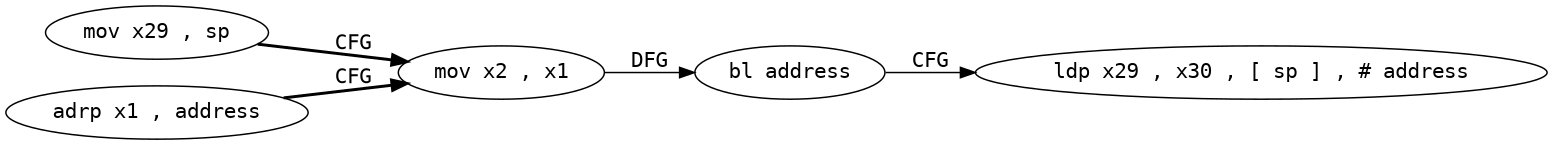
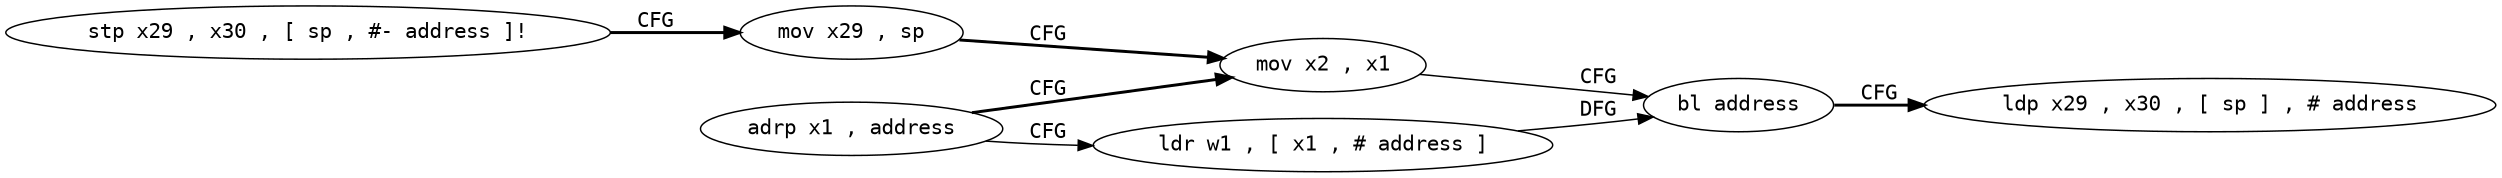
node "stp x29 , x30 , [ sp , #- address ]!": added
edge "mov x2 , x1" -> "bl address": label "DFG" -> "CFG"
edge "bl address" -> "ldp x29 , x30 , [ sp ] , # address": style solid -> bold
node "ldr w1 , [ x1 , # address ]": added
